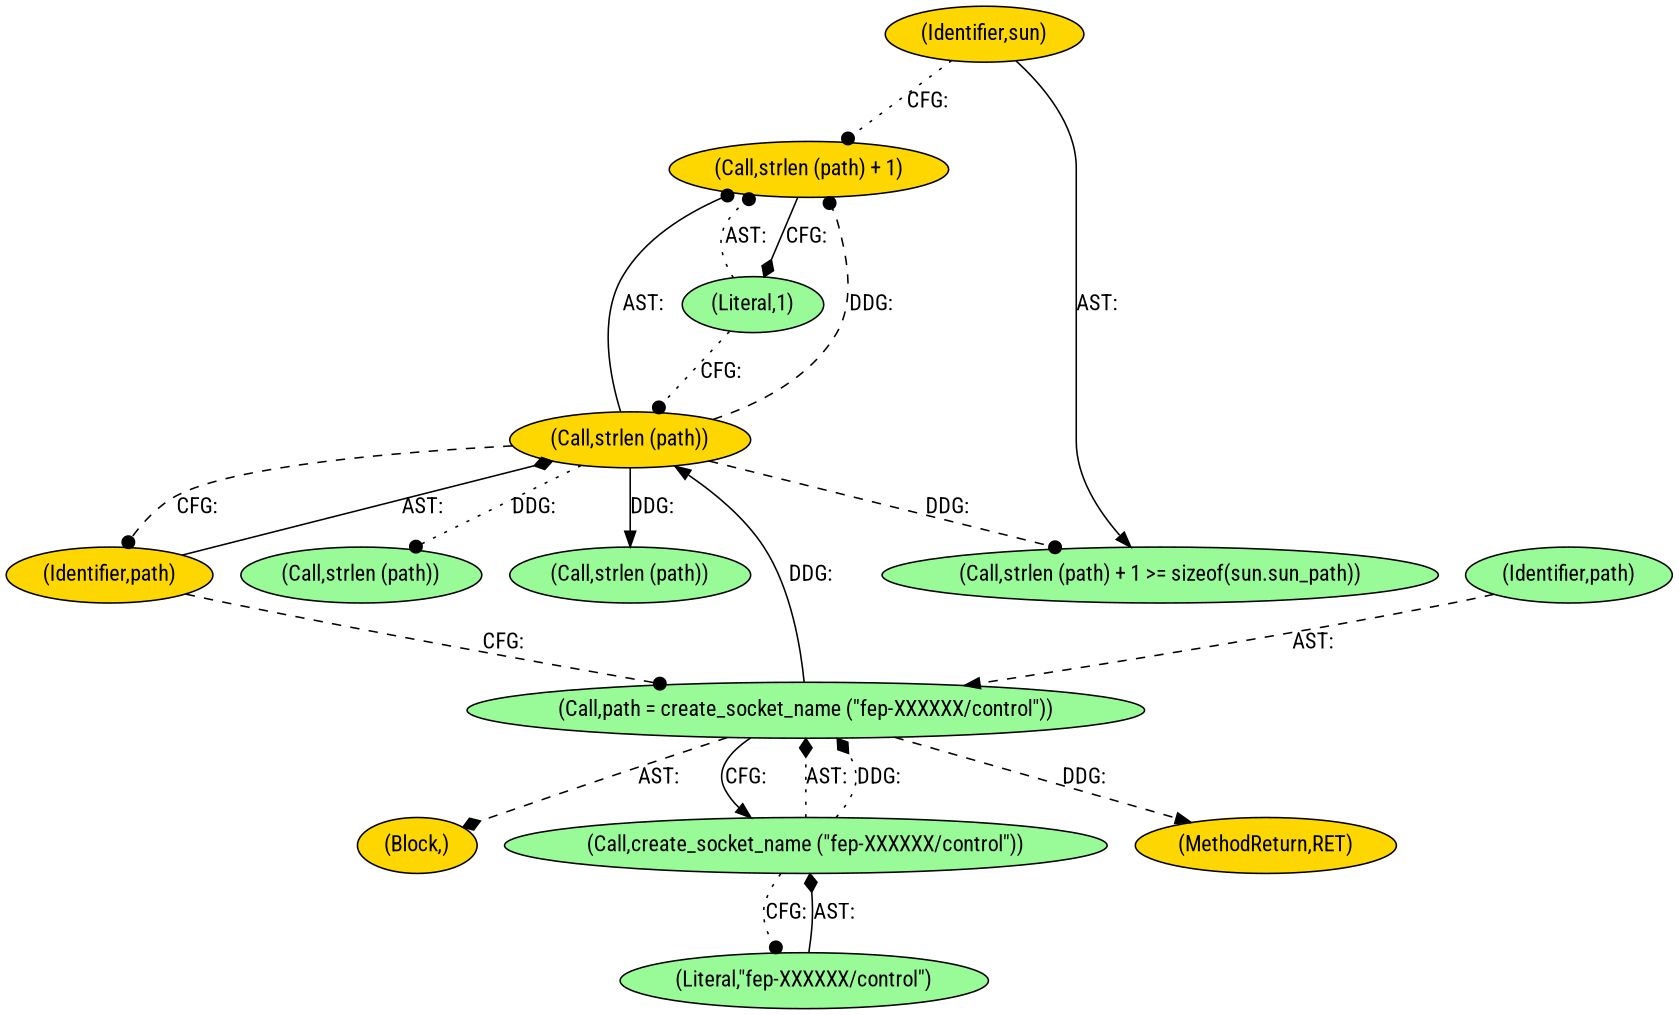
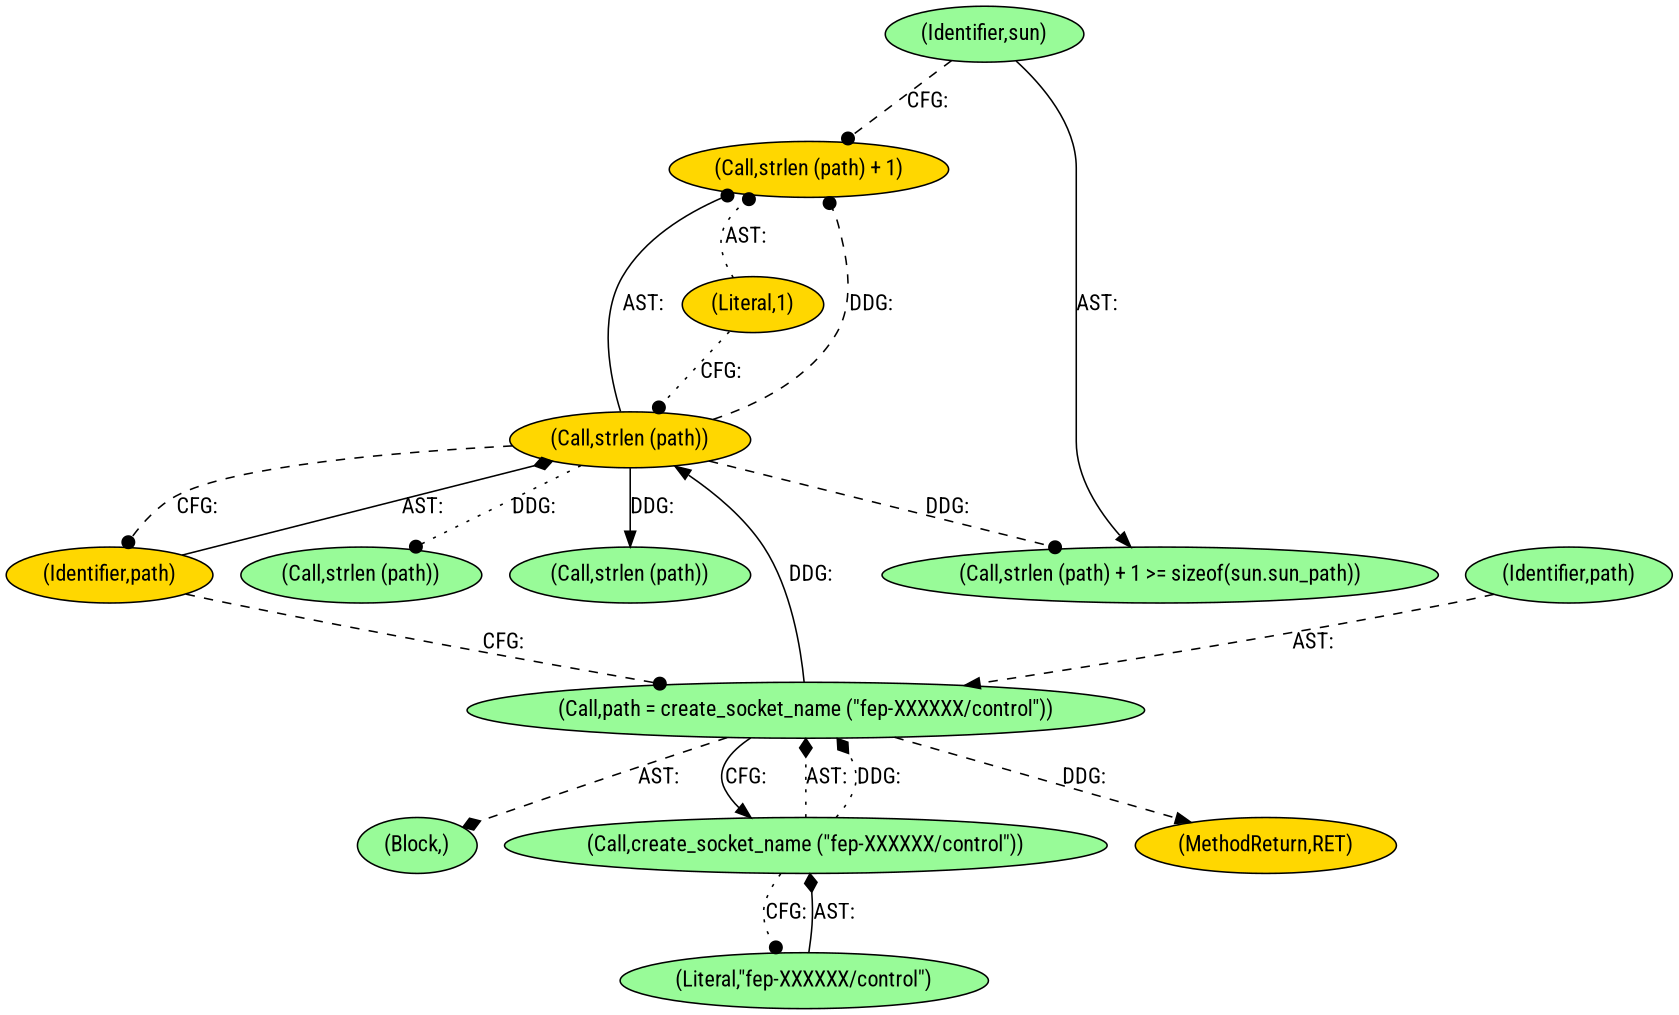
node "(Identifier,sun)": fillcolor gold -> palegreen
edge "(Identifier,sun)" -> "(Call,strlen (path) + 1)": style dotted -> dashed
edge "(Call,strlen (path) + 1)" -> "(Literal,1)": removed, label "CFG:"
node "(Literal,1)": fillcolor palegreen -> gold
node "(Block,)": fillcolor gold -> palegreen
